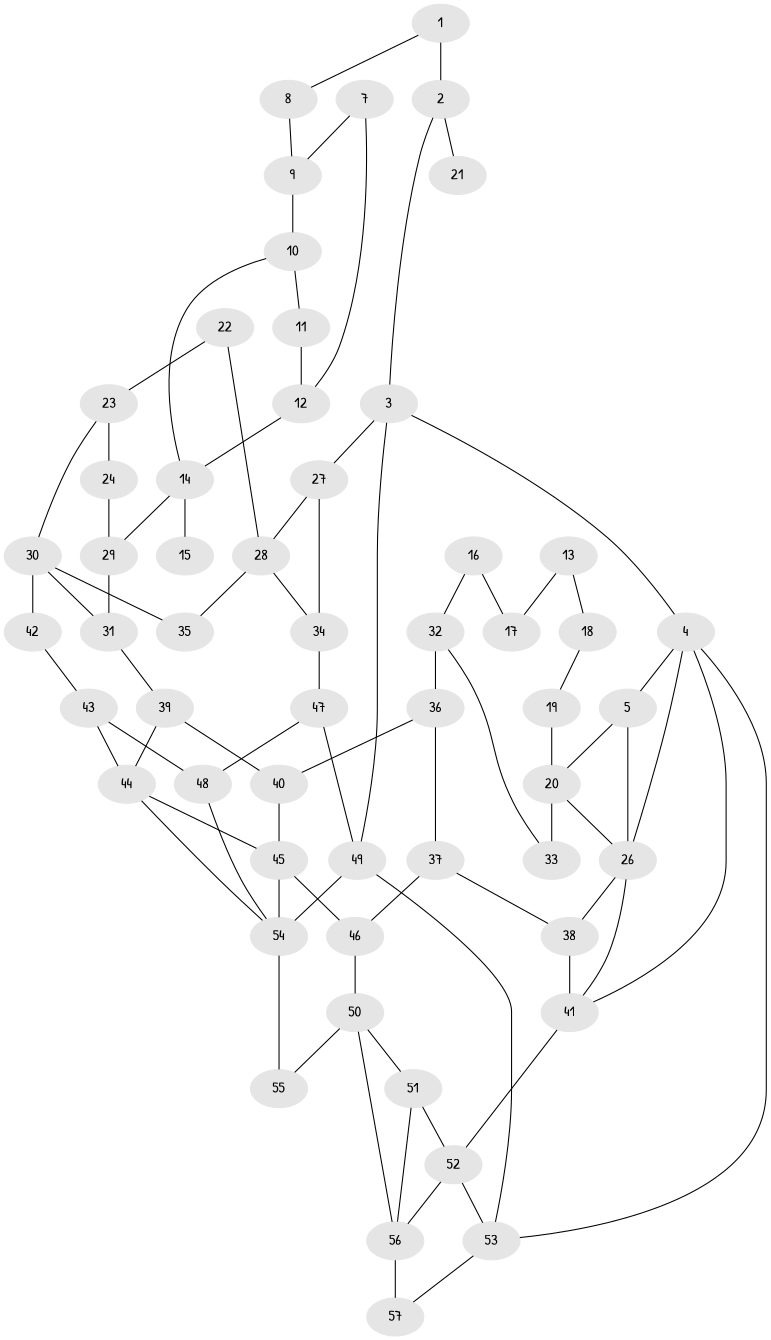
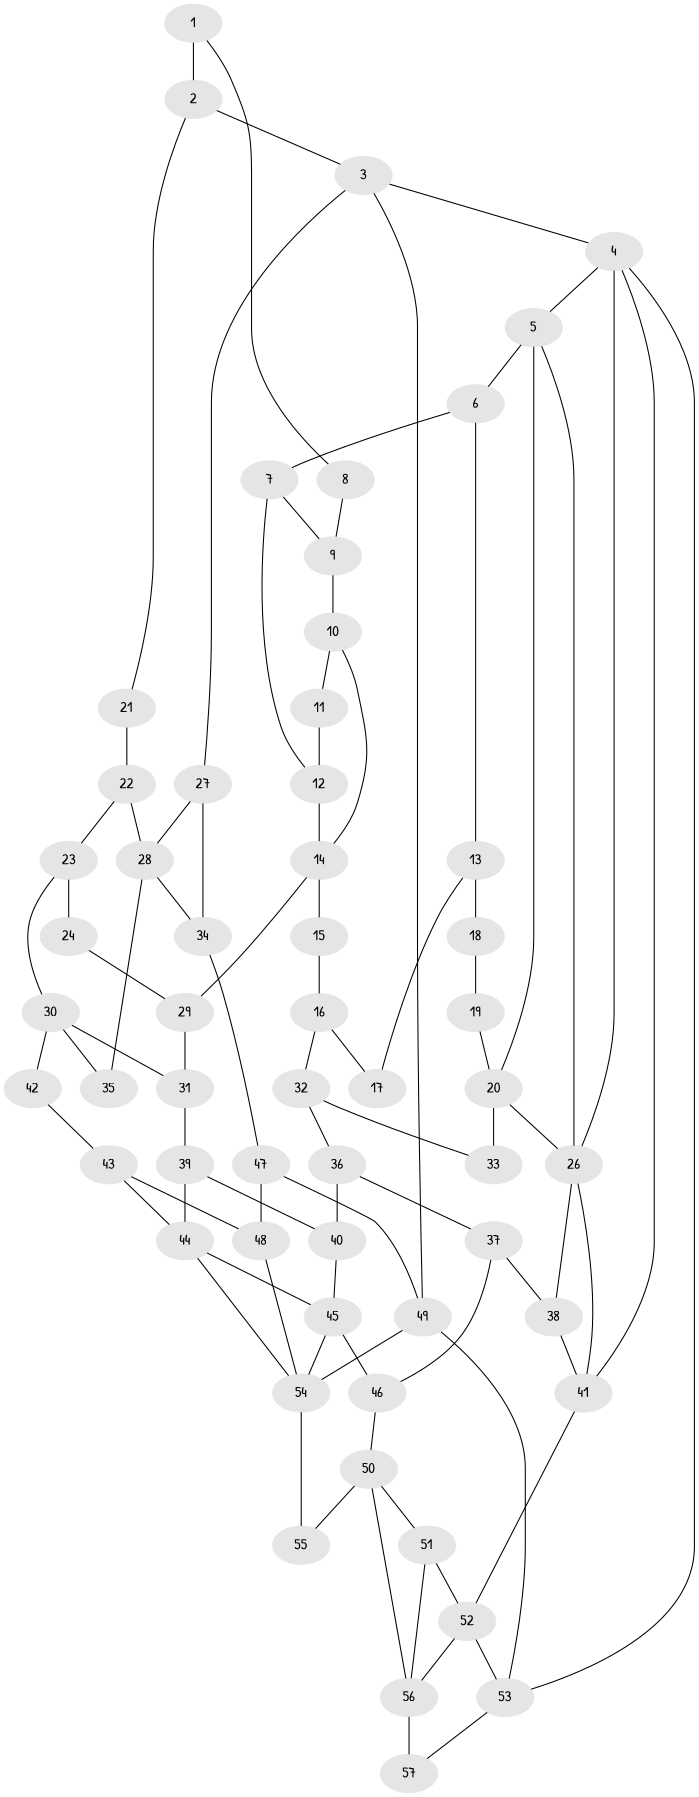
node "6": added
edge "21" -- "22": added
edge "15" -- "16": added
